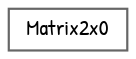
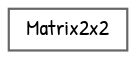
node "Matrix2x0": label "Matrix2x0" -> "Matrix2x2"
